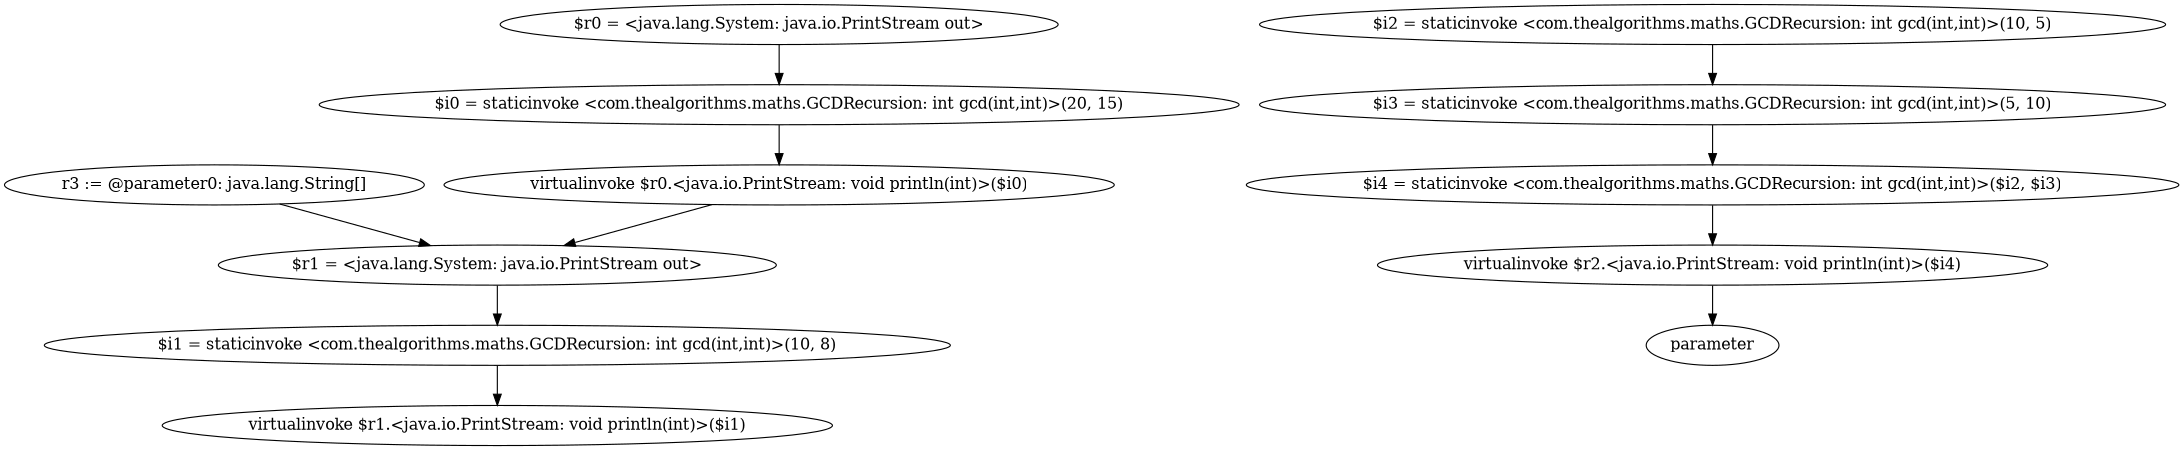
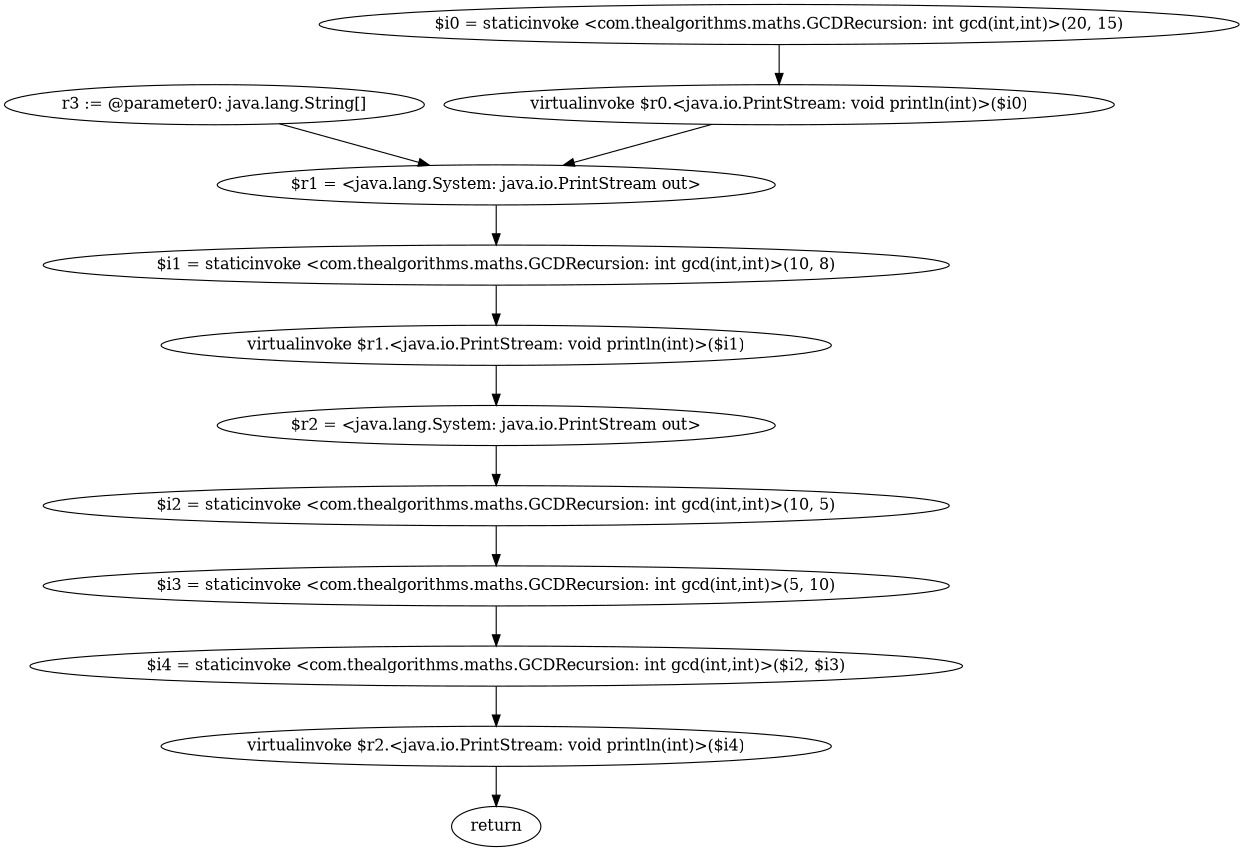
node "$r0 = <java.lang.System: java.io.PrintStream out>": removed
node "parameter": label "parameter" -> "return"
node "$r2 = <java.lang.System: java.io.PrintStream out>": added
